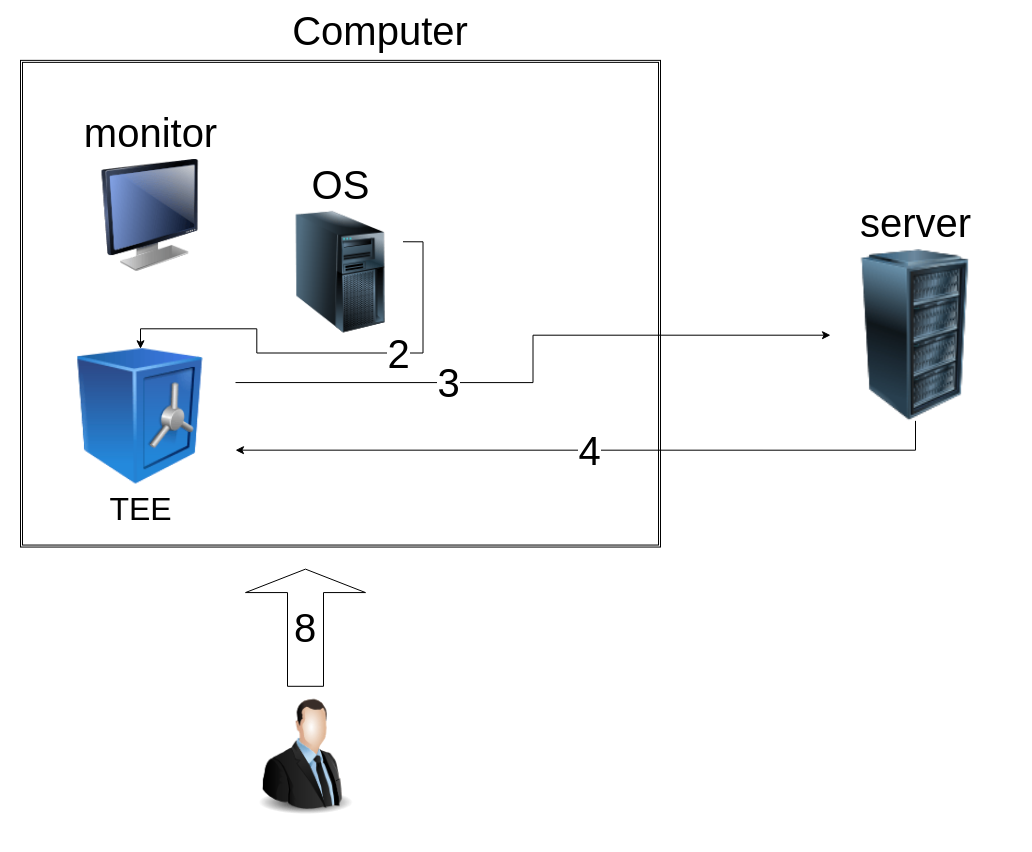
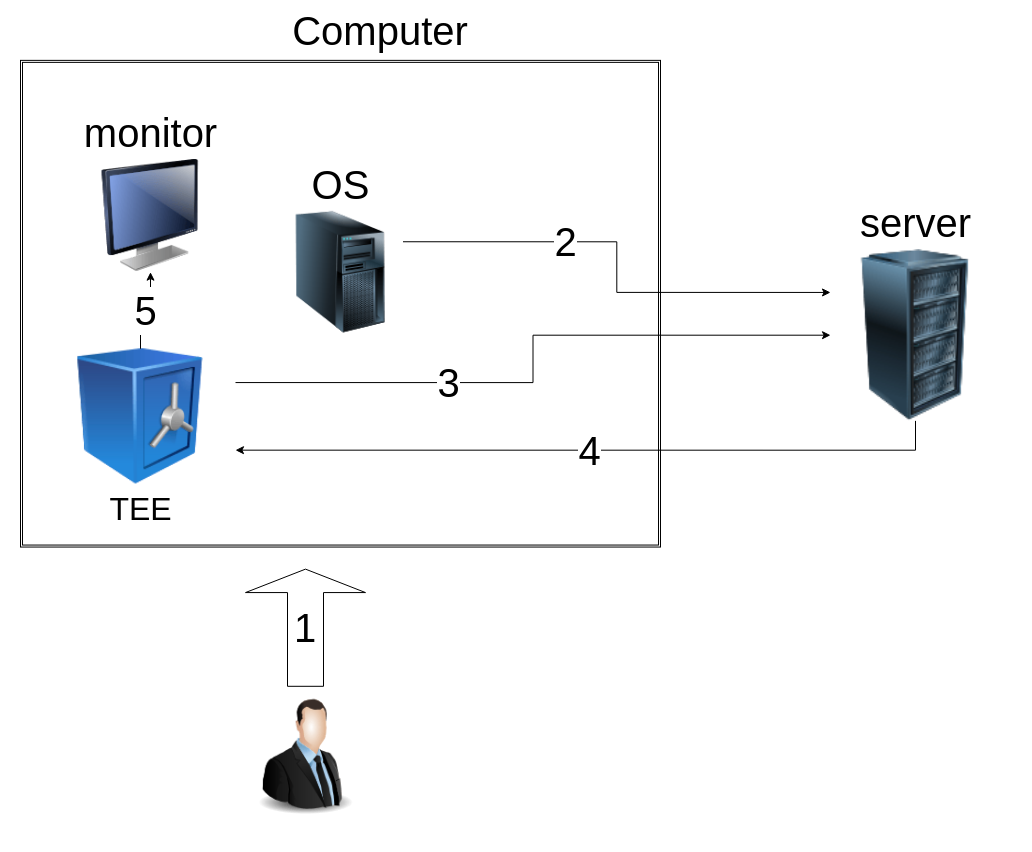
edge "TEE" -> "monitor": added, label "5"
edge "OS" -> "TEE": now "OS" -> "server"
node "8": label "8" -> "1"
